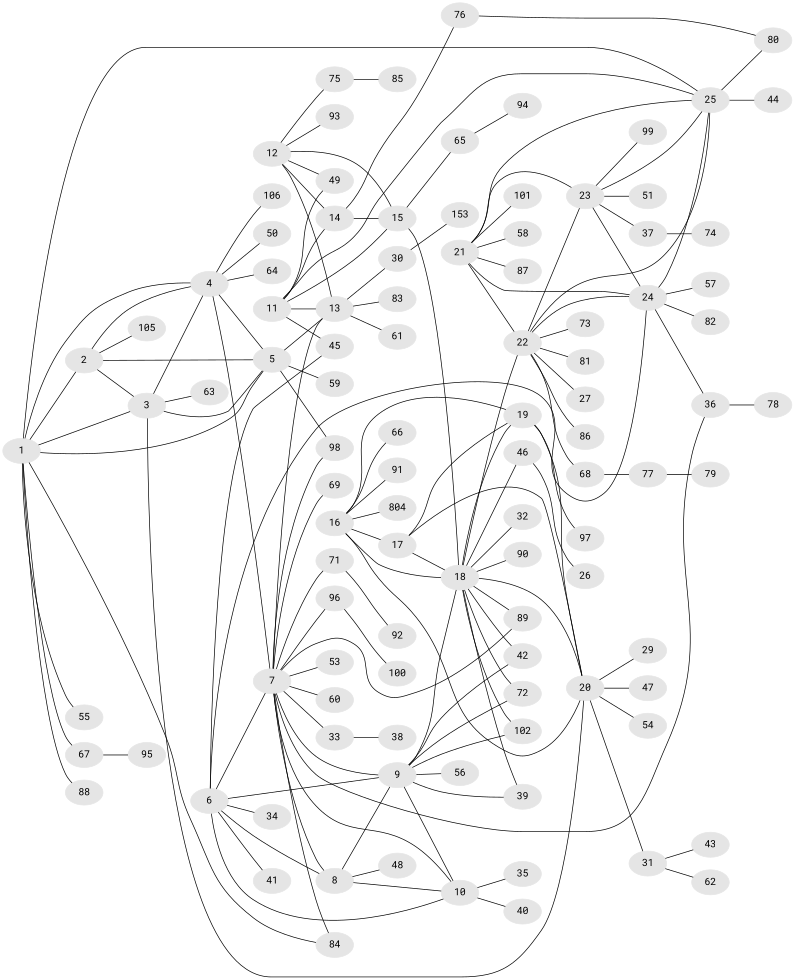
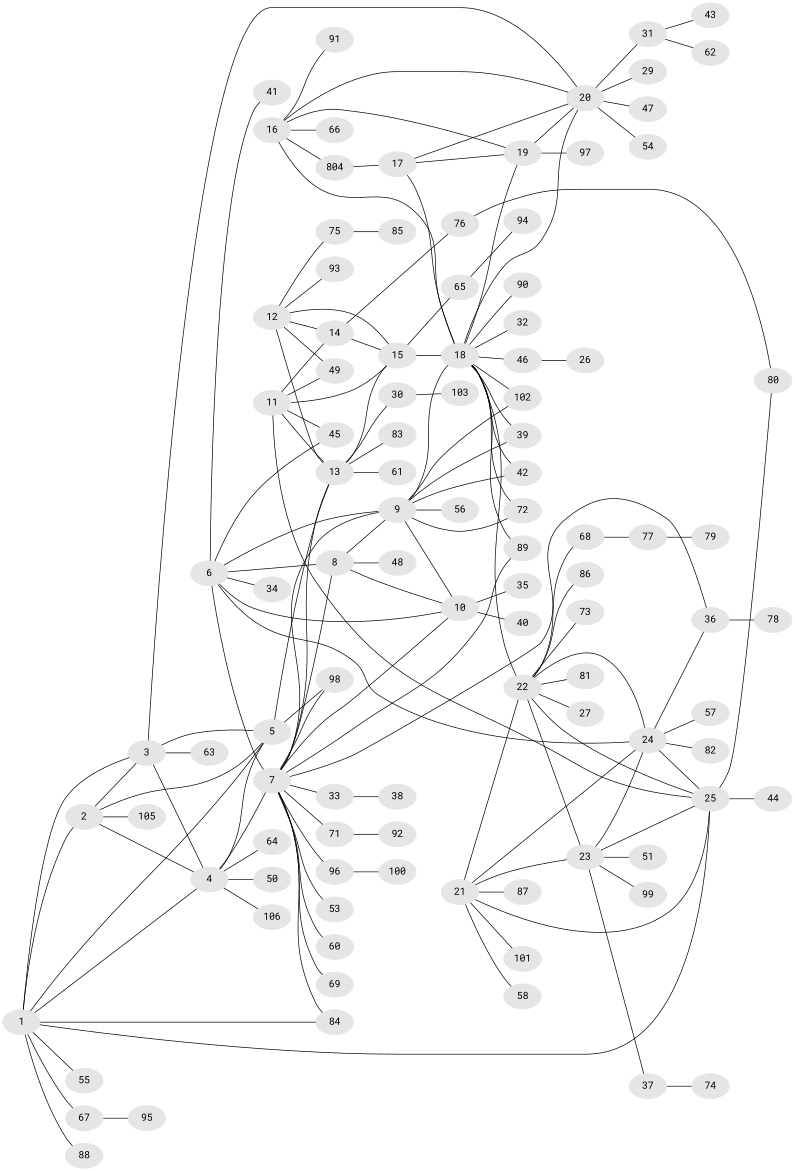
node "153": label "153" -> "103"
node "59": removed
edge "15" -- "13": added
edge "16" -- "17": now "804" -- "17"
